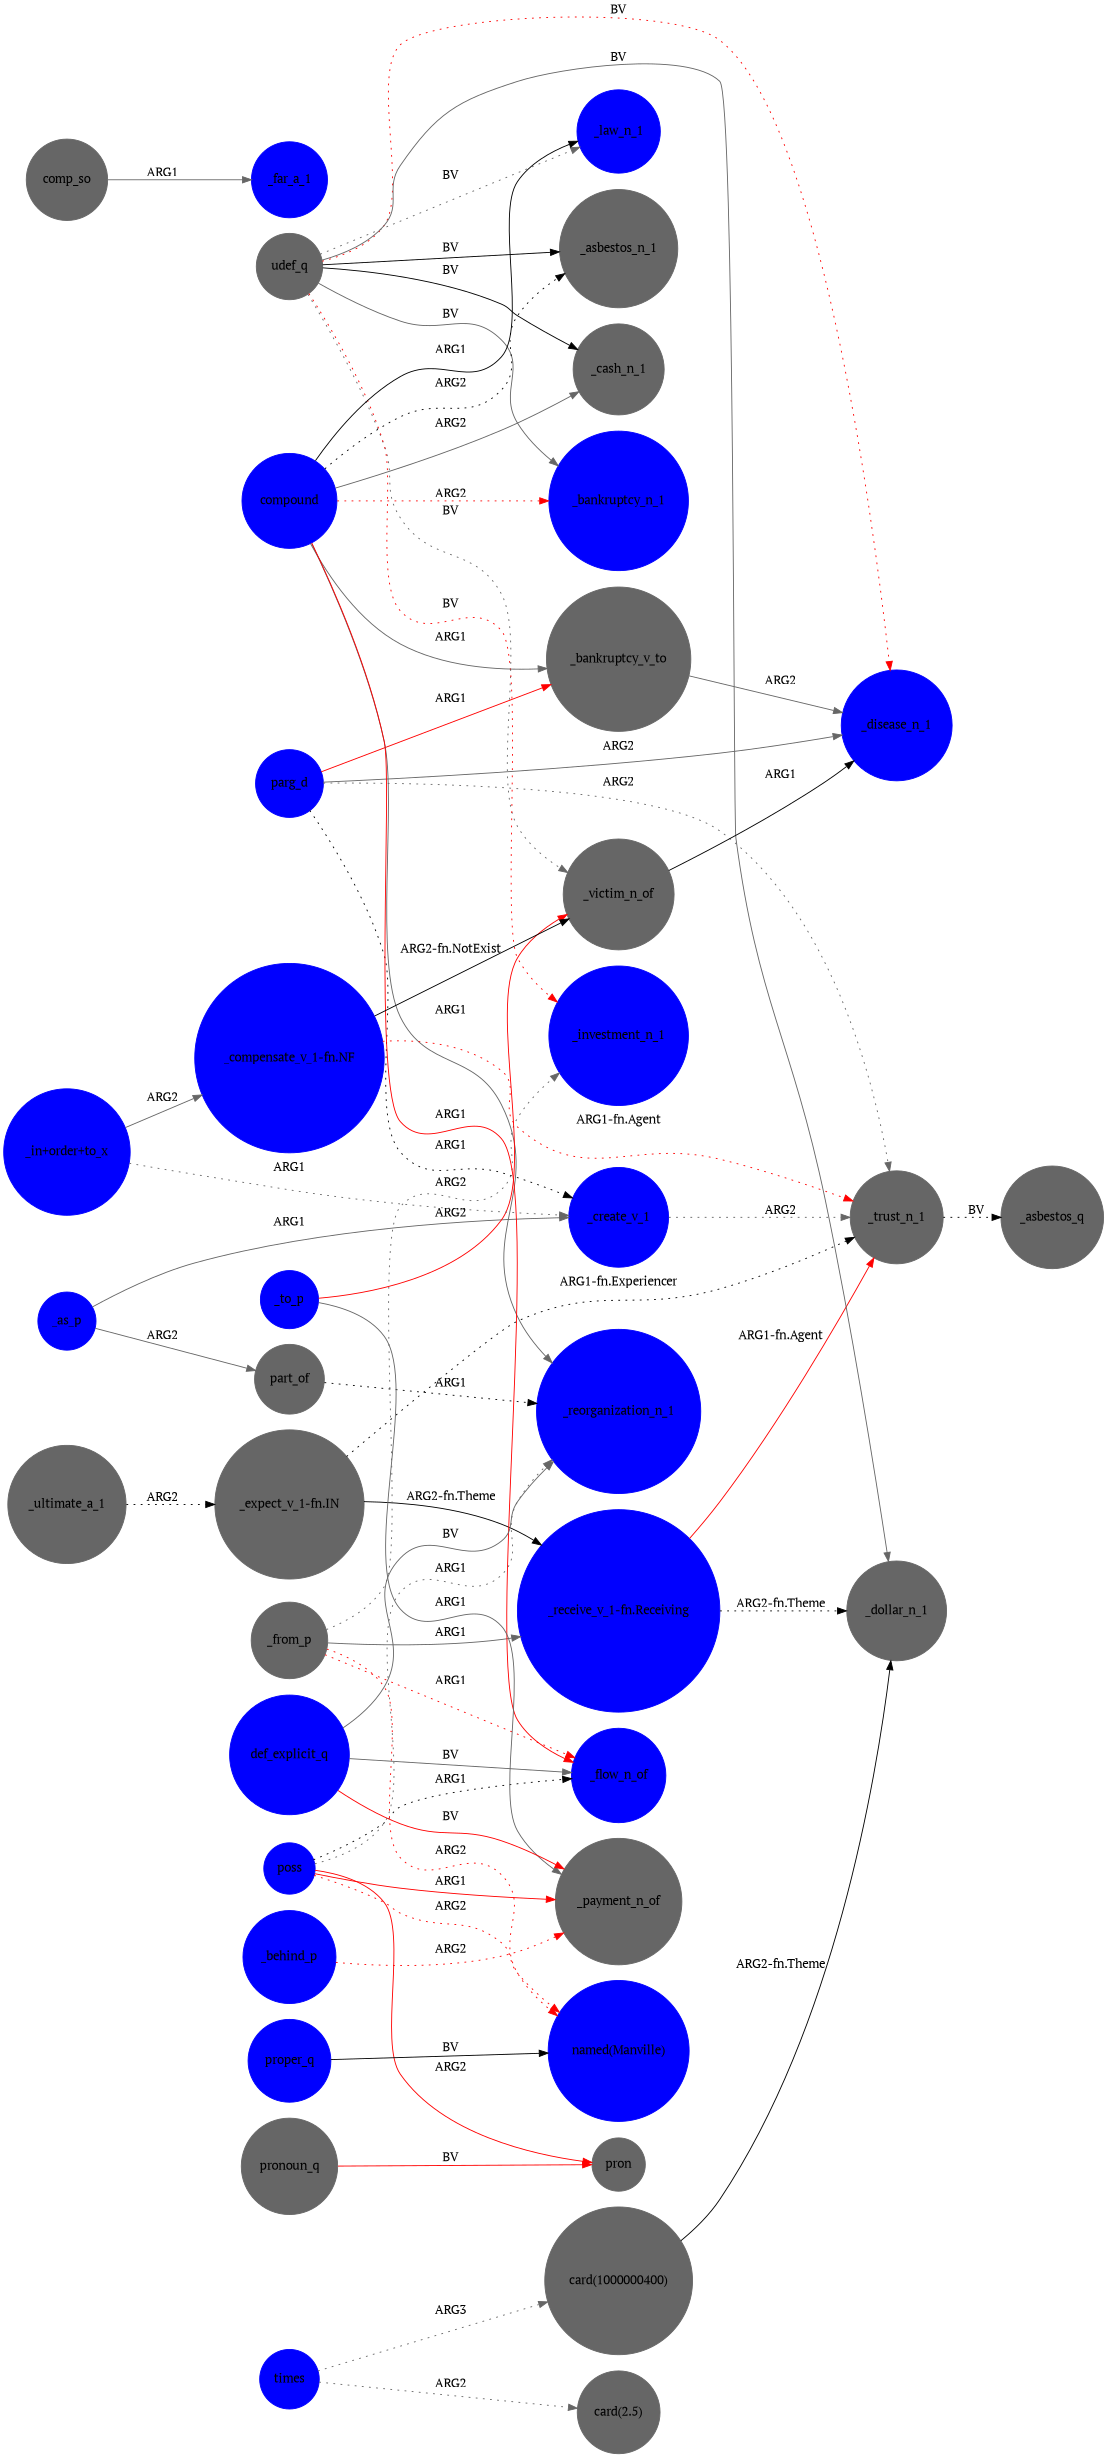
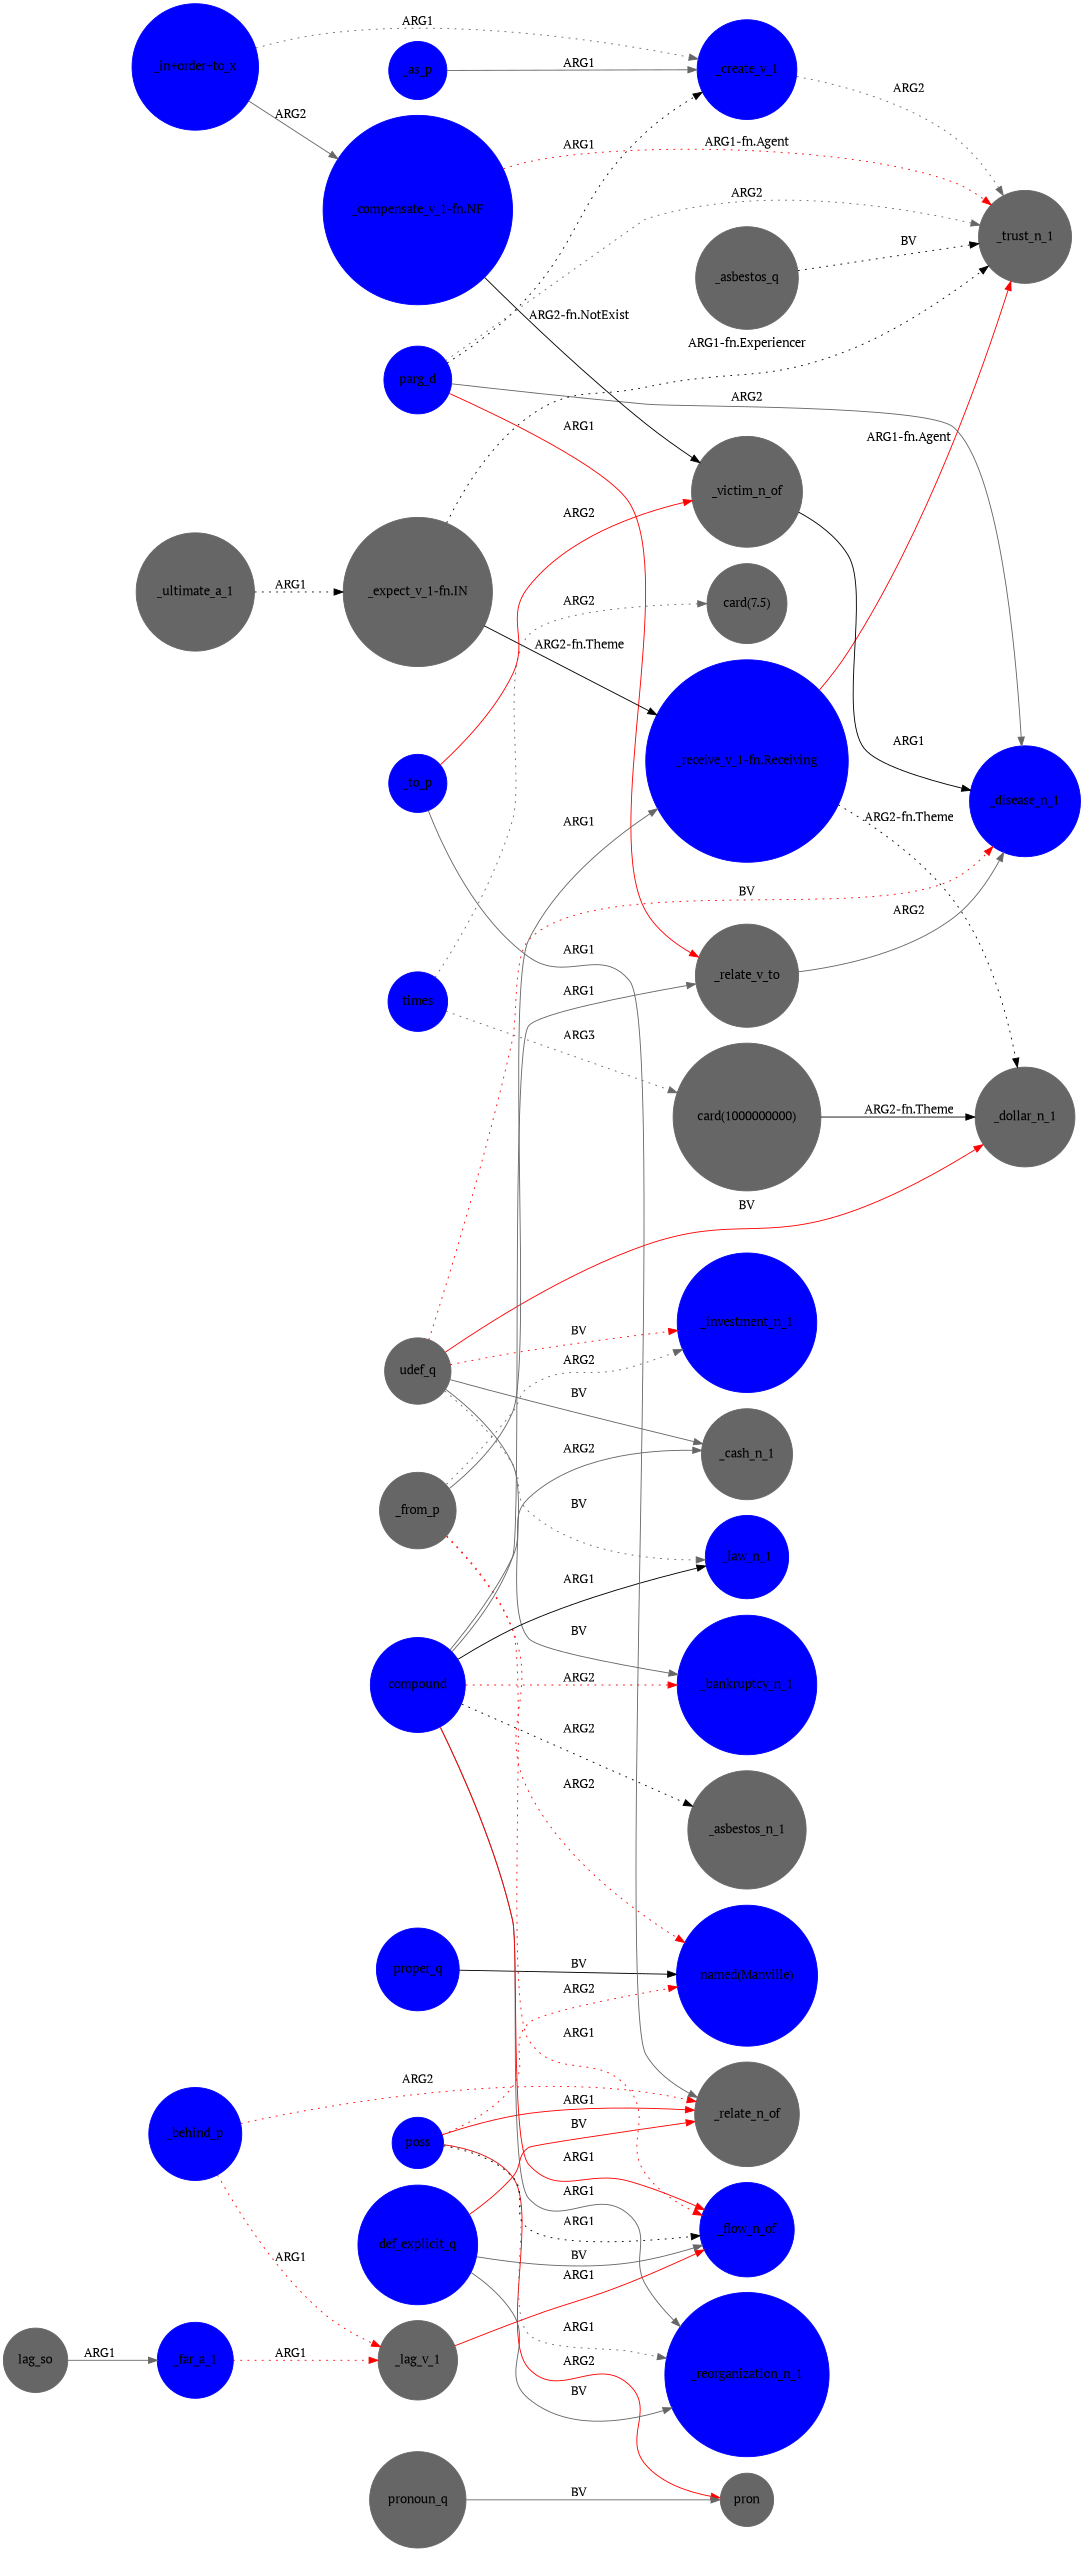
node "comp_so": label "comp_so" -> "lag_so"
edge "udef_q" -> "_asbestos_n_1": removed, label "BV"
edge "udef_q" -> "_cash_n_1": color black -> gray40
edge "udef_q" -> "_victim_n_of": removed, label "BV"
edge "udef_q" -> "_dollar_n_1": color gray40 -> red
node "_bankruptcy_v_to": label "_bankruptcy_v_to" -> "_relate_v_to"
edge "_trust_n_1" -> "_asbestos_q": reversed
node "part_of": removed
edge "_ultimate_a_1" -> "_expect_v_1-fn.IN": label "ARG2" -> "ARG1"
node "_payment_n_of": label "_payment_n_of" -> "_relate_n_of"
edge "pronoun_q" -> "pron": color red -> gray40
node "card(1000000400)": label "card(1000000400)" -> "card(1000000000)"
node "_lag_v_1": added
node "card(2.5)": label "card(2.5)" -> "card(7.5)"
